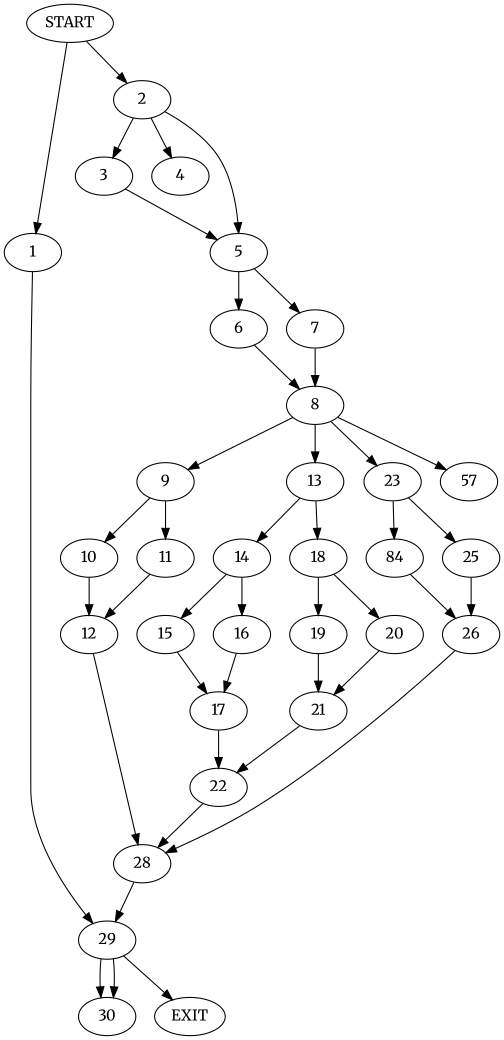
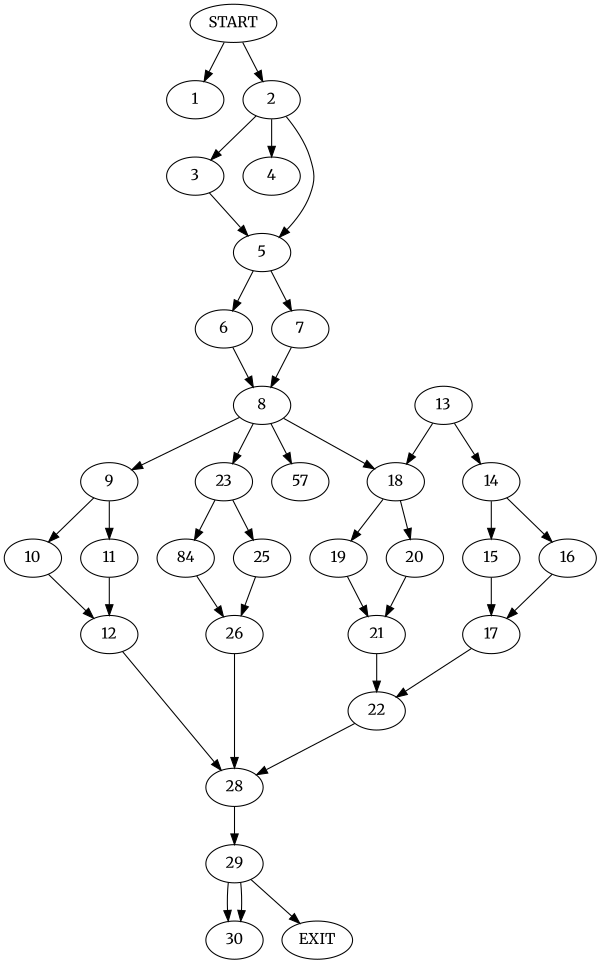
edge "8" -> "13": now "8" -> "18"
edge "1" -> "29": removed
